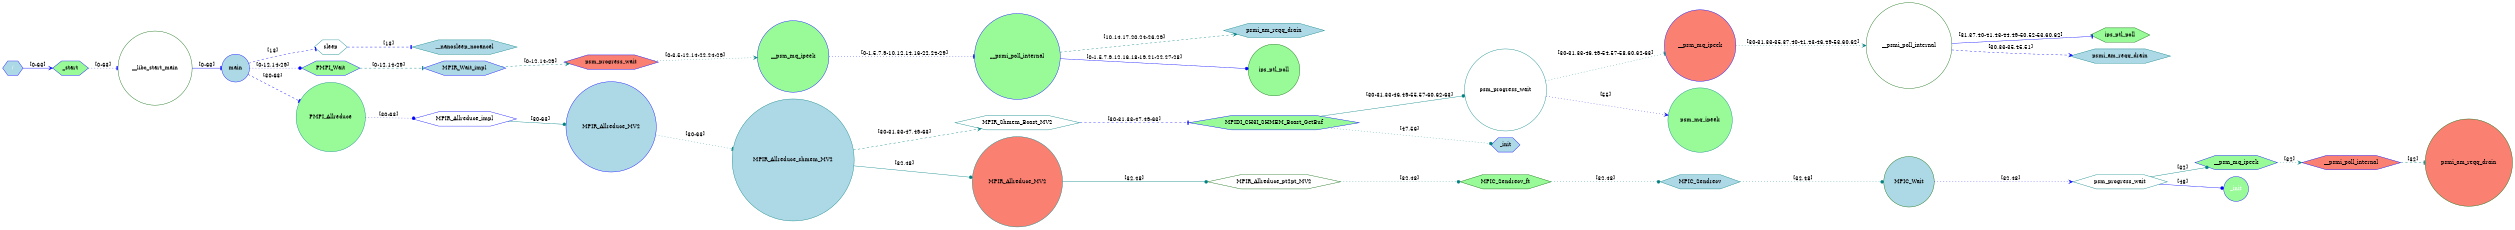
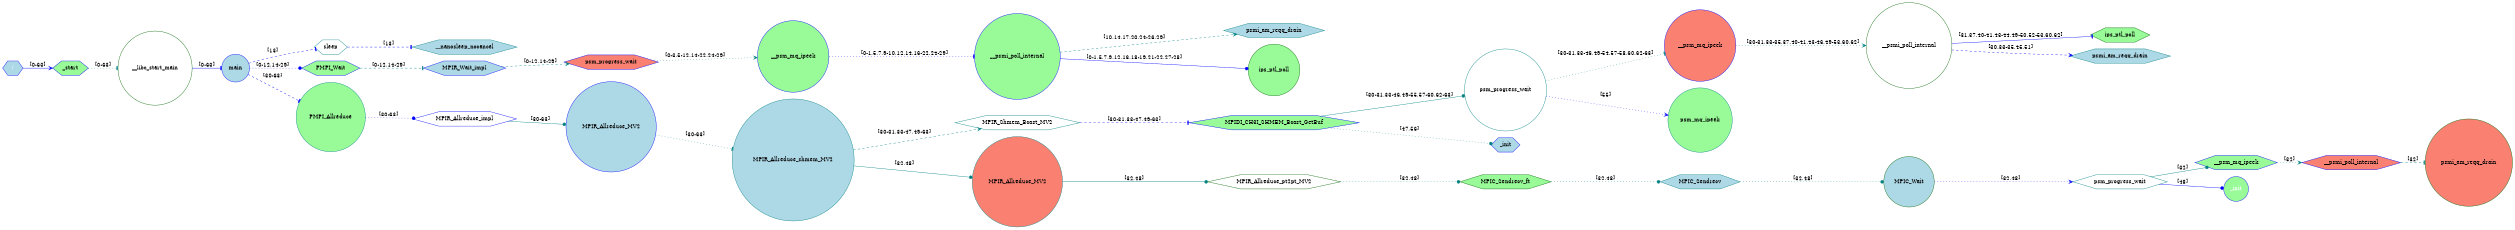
edge "_start" -> "__libc_start_main": color blue -> teal
